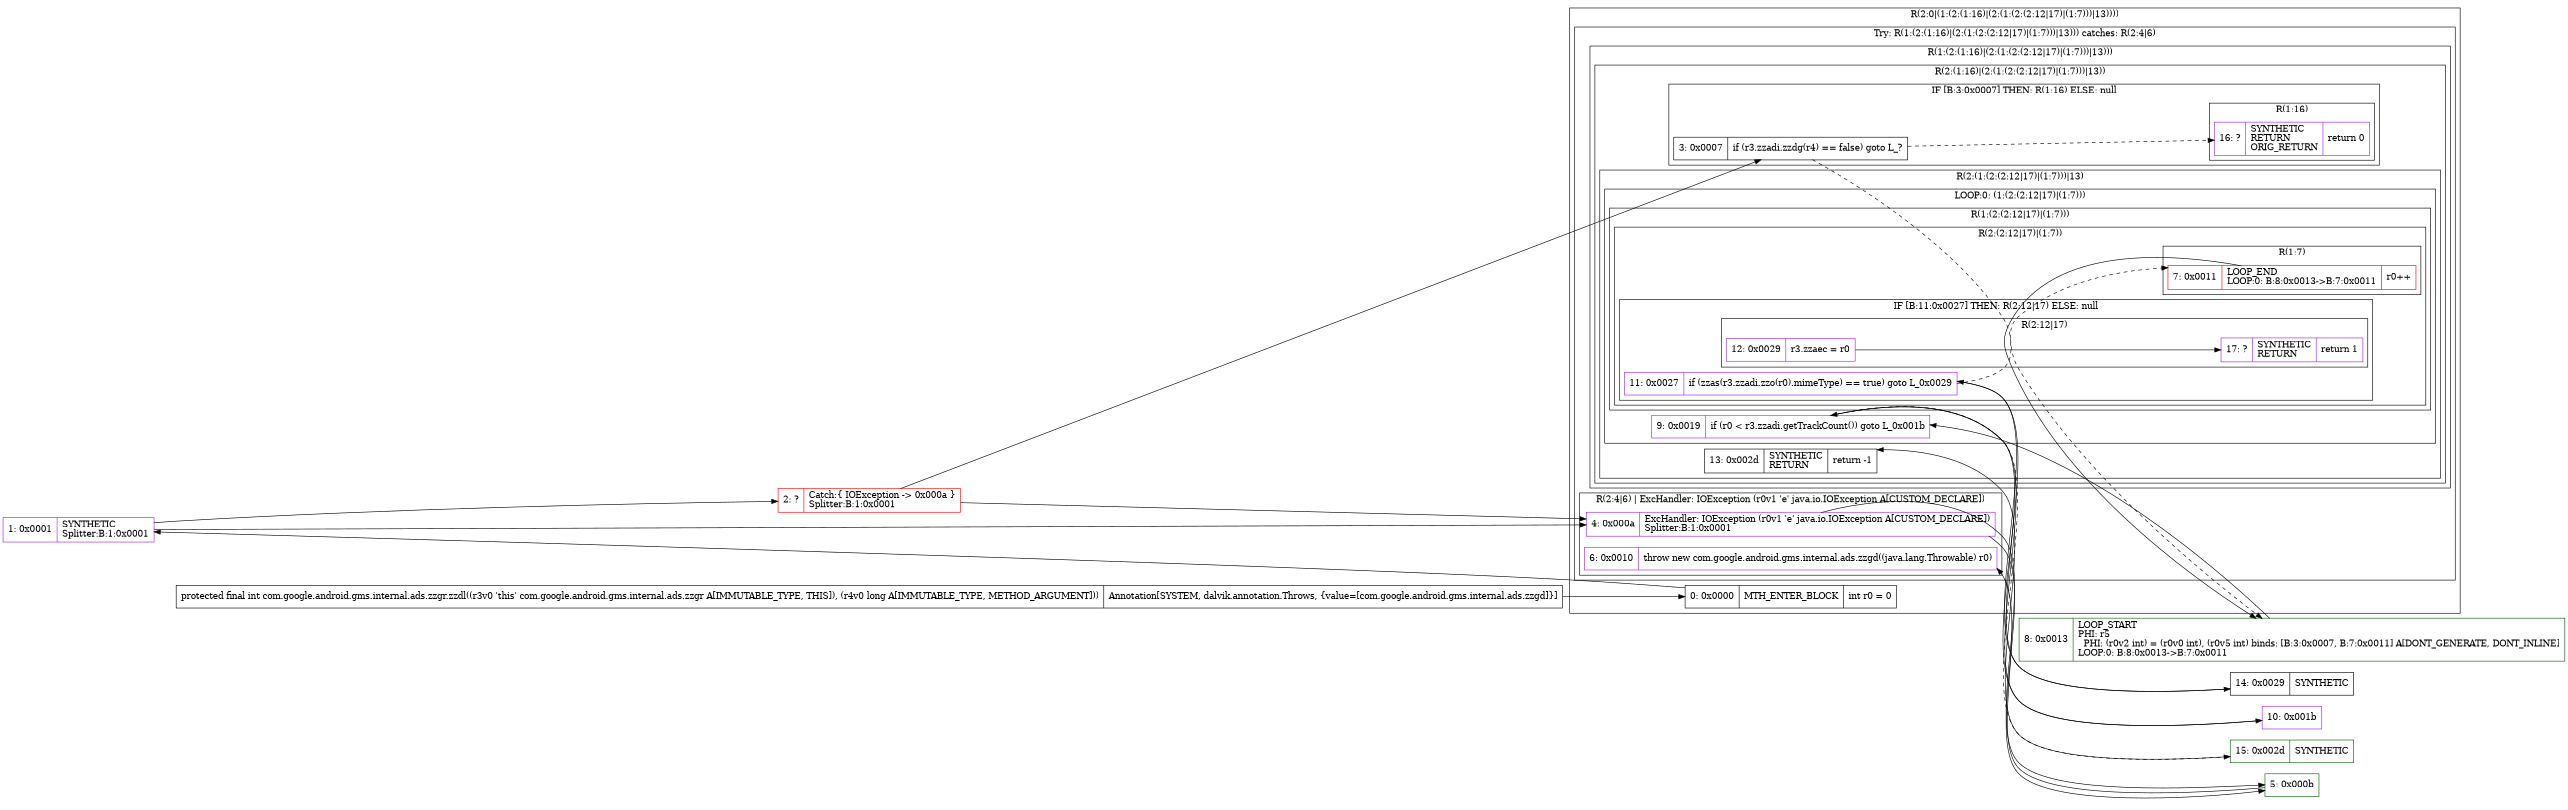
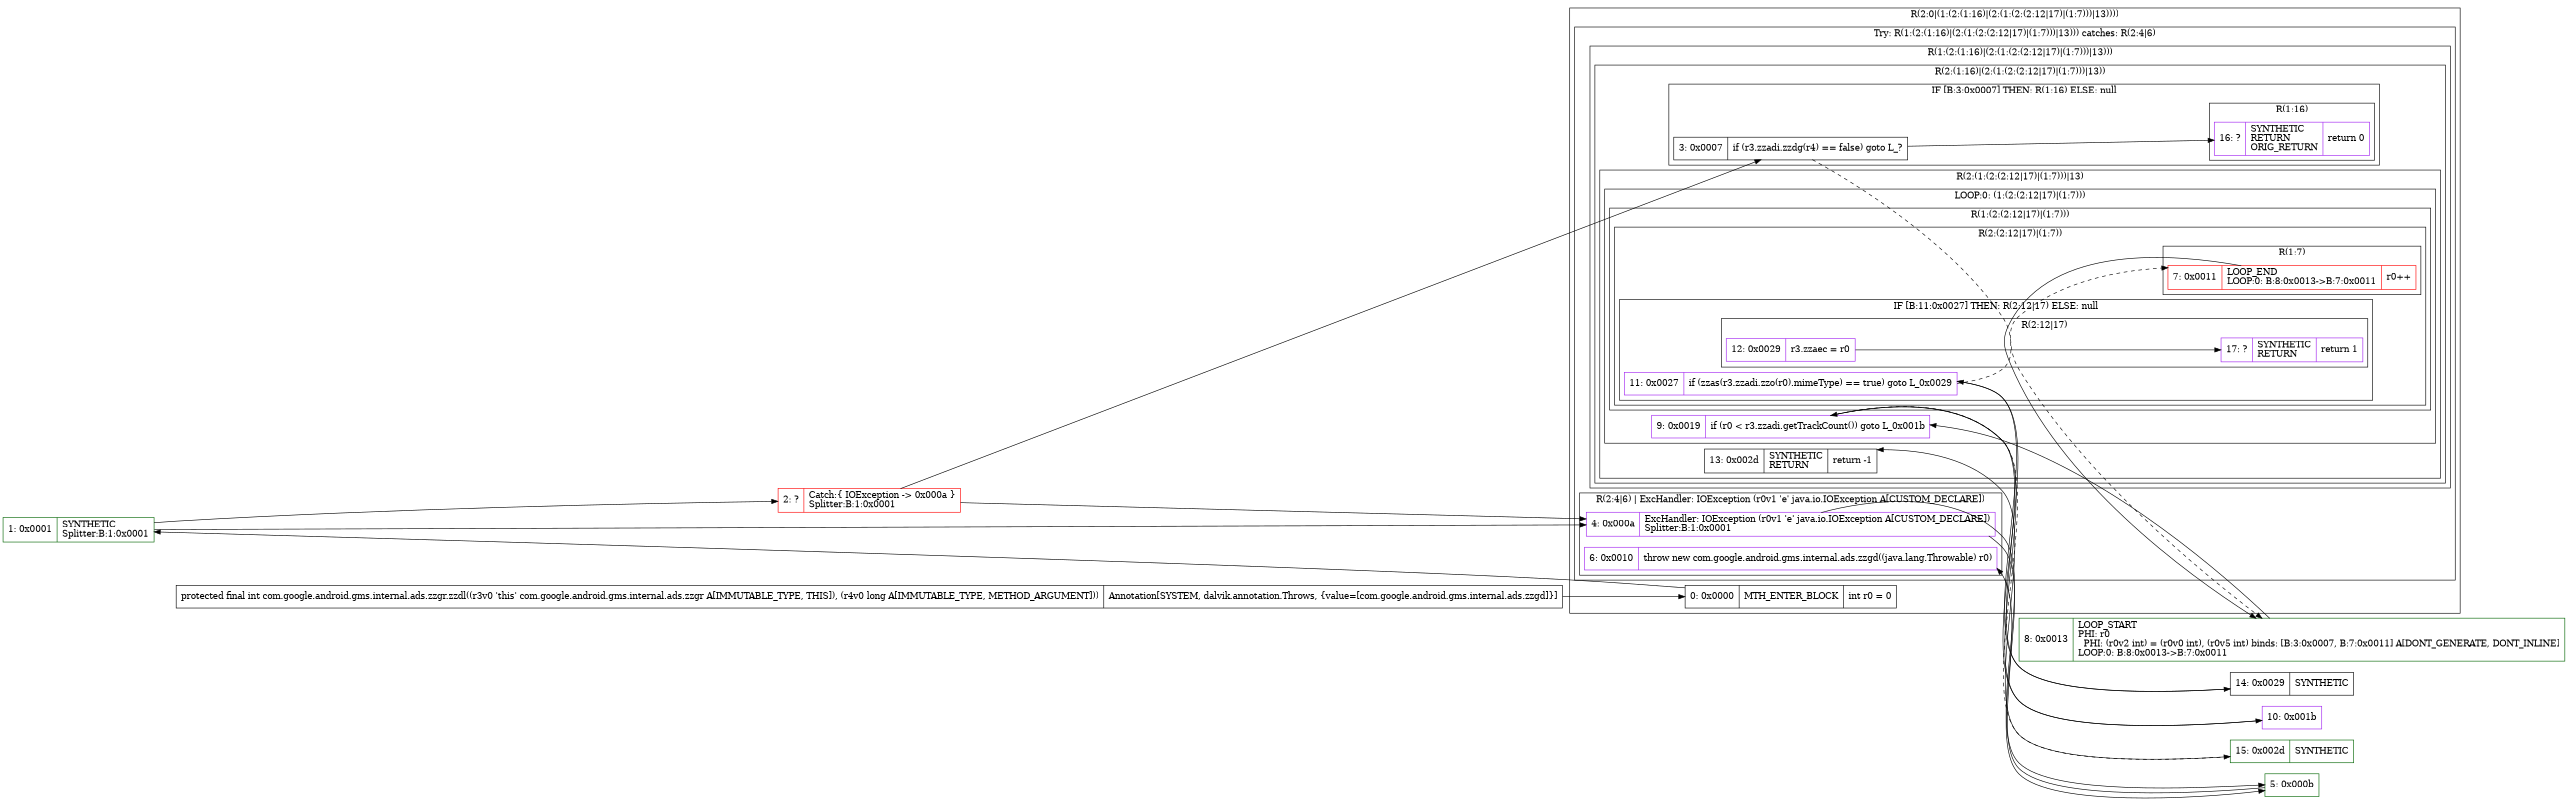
edge "3: 0x0007" -> "16: ?": style dashed -> solid
node "1: 0x0001": color purple -> darkgreen
node "8: 0x0013": text "PHI: r5" -> "PHI: r0"
